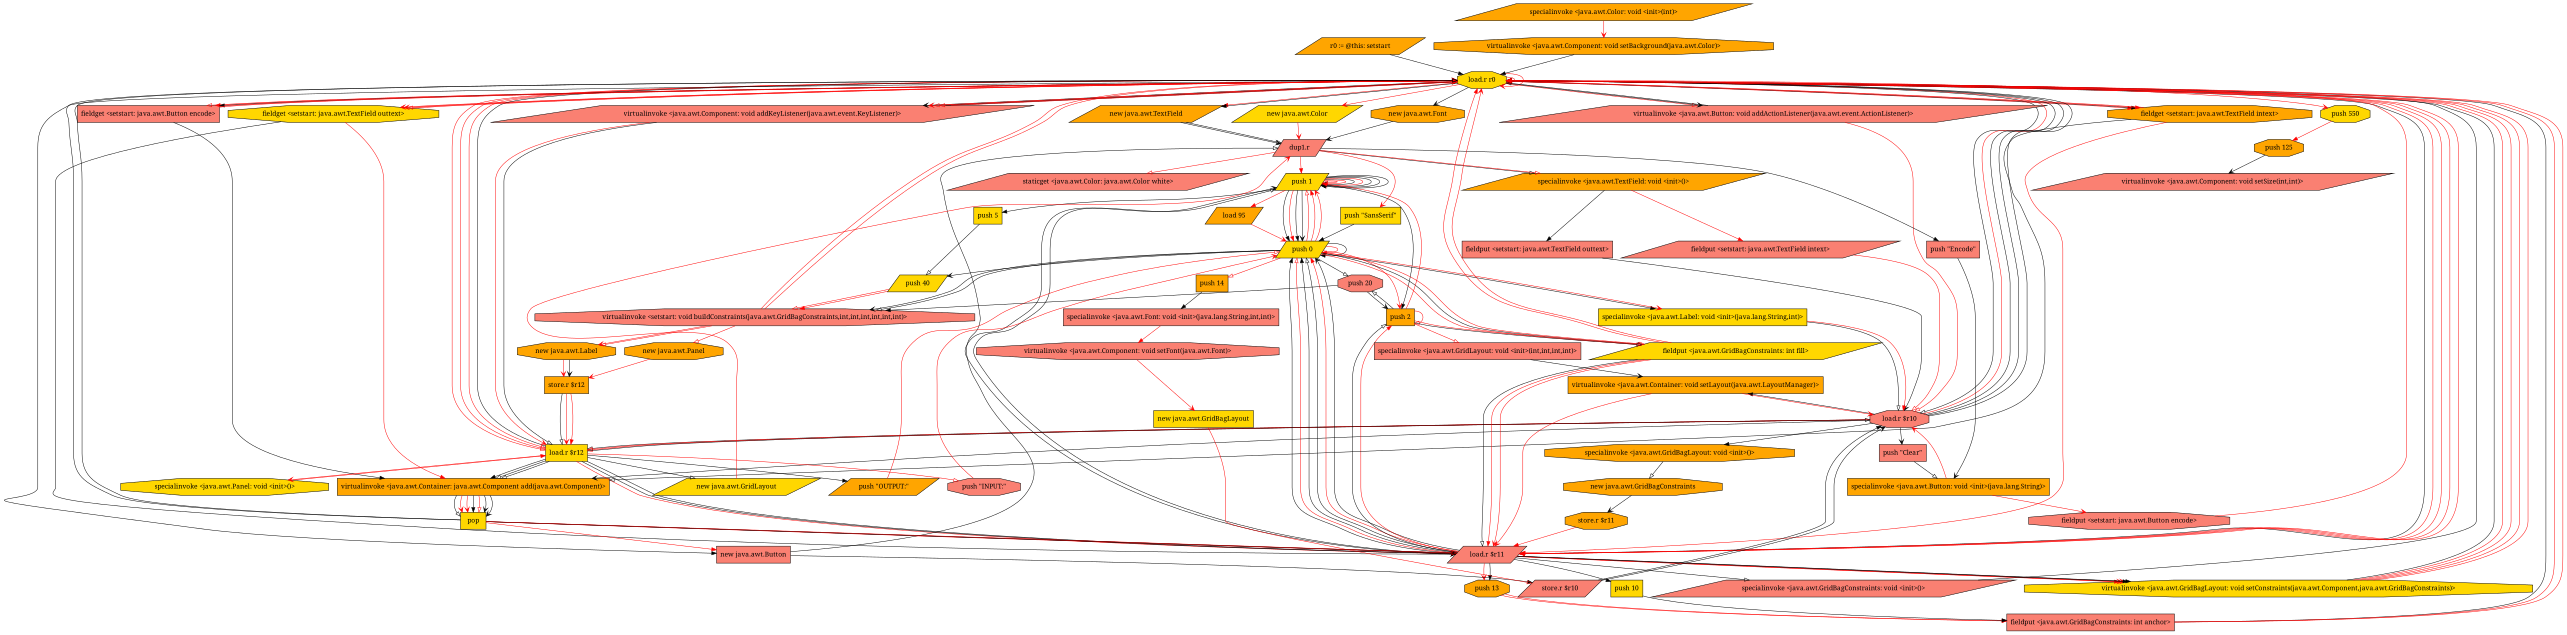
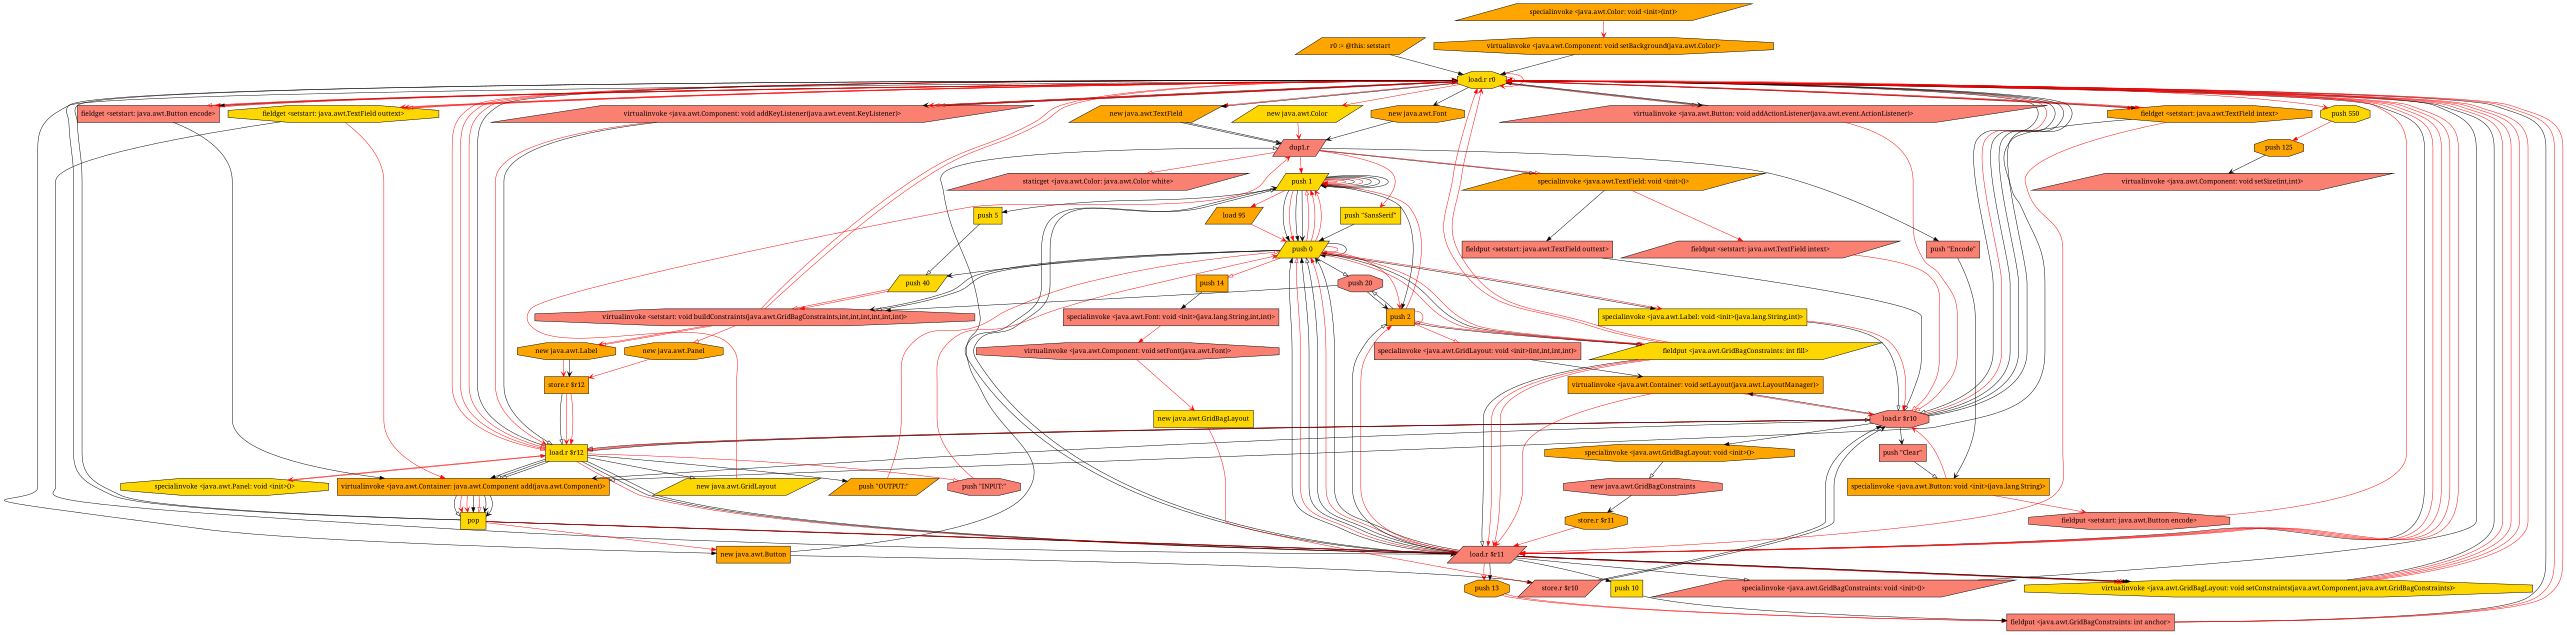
edge "fieldput <setstart: java.awt.TextField outtext>" -> "load.r $r10": arrowhead vee -> onormal
node "new java.awt.GridBagConstraints": fillcolor orange -> salmon
node "new java.awt.Button": fillcolor salmon -> orange
